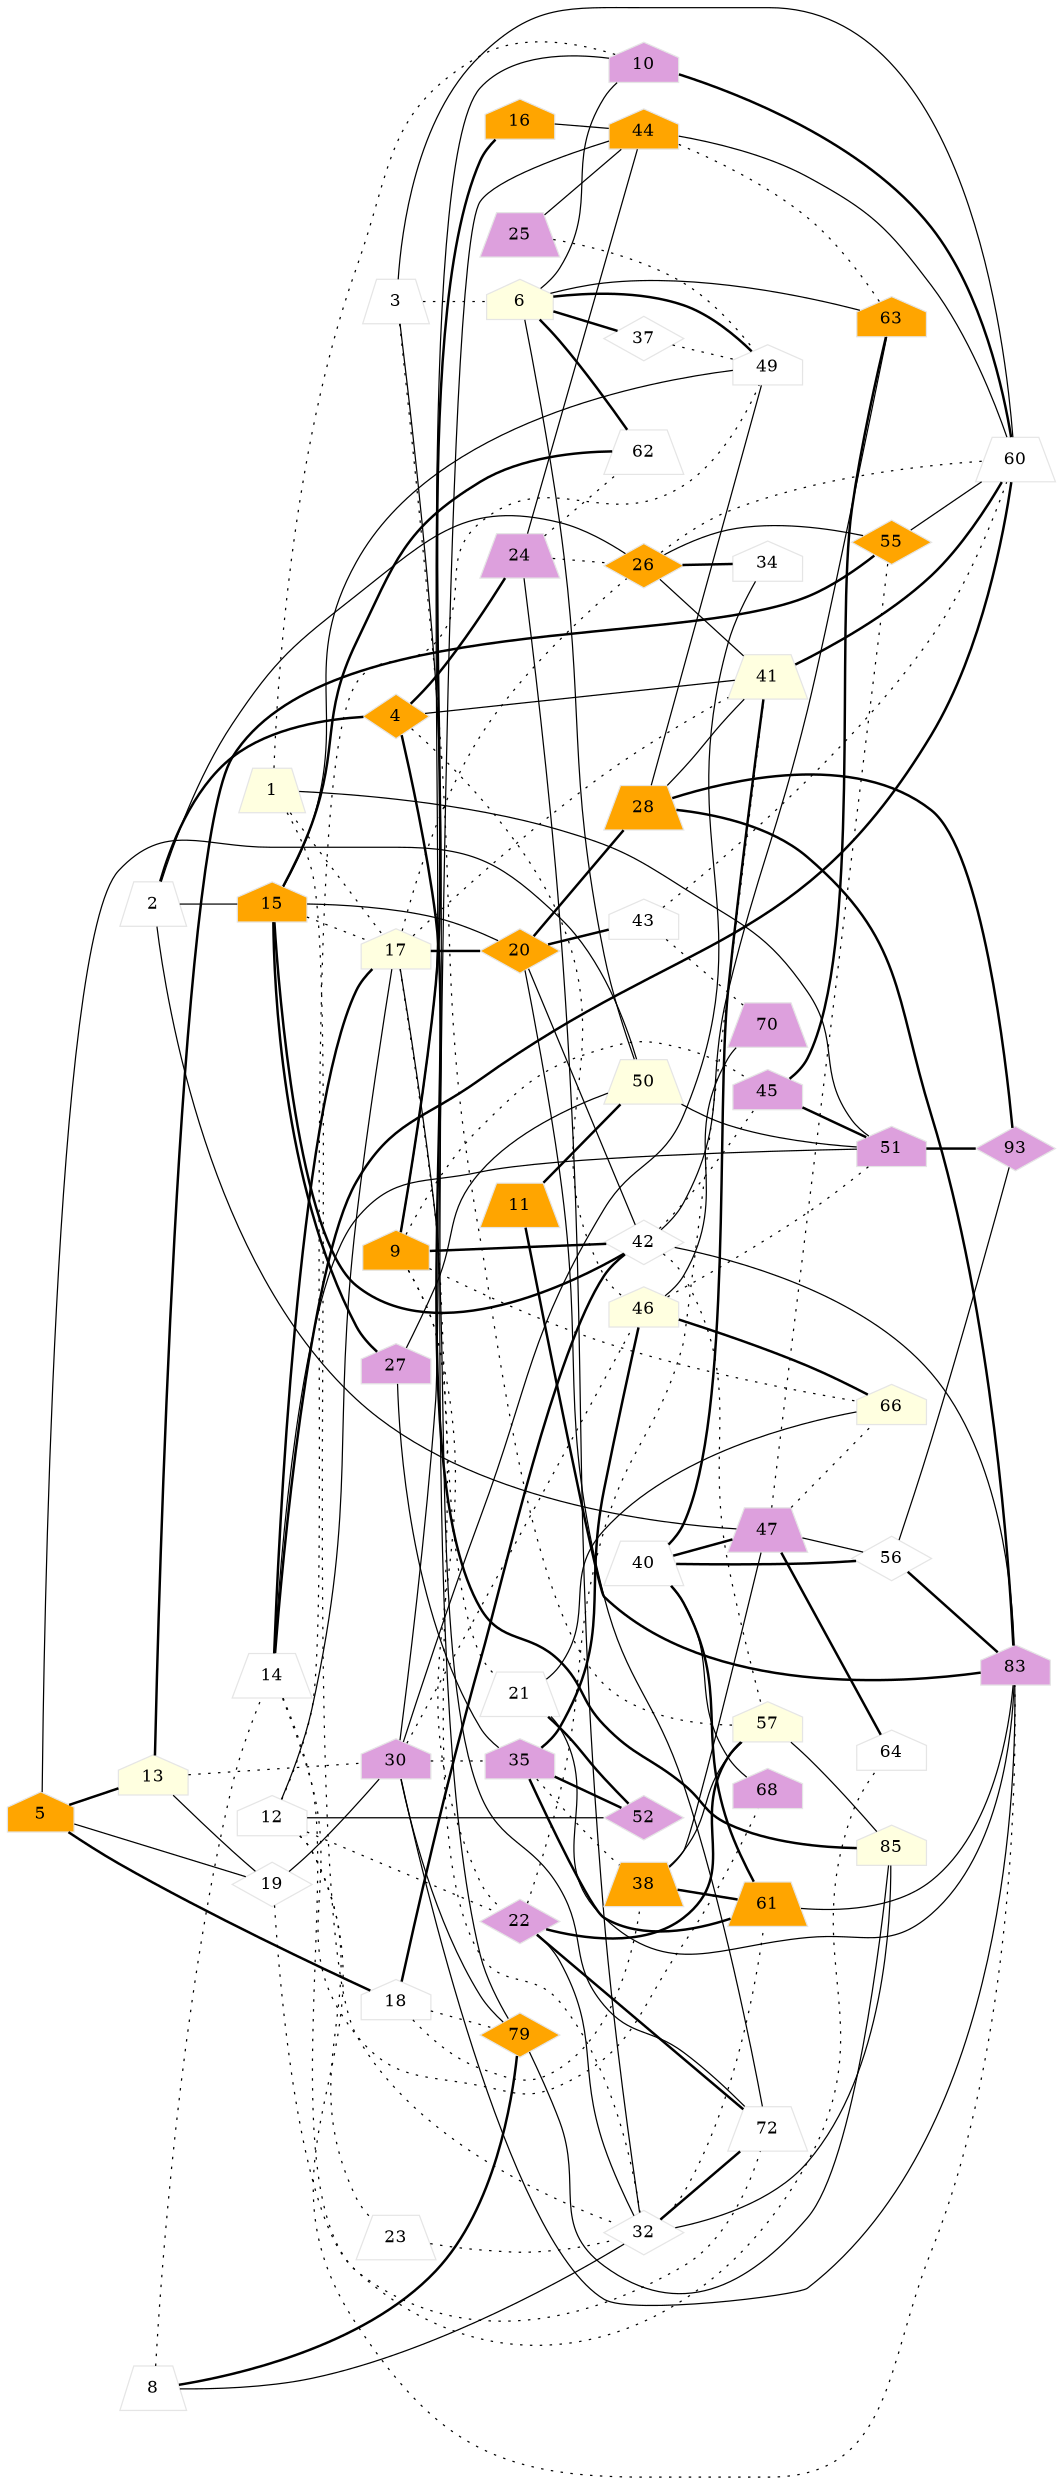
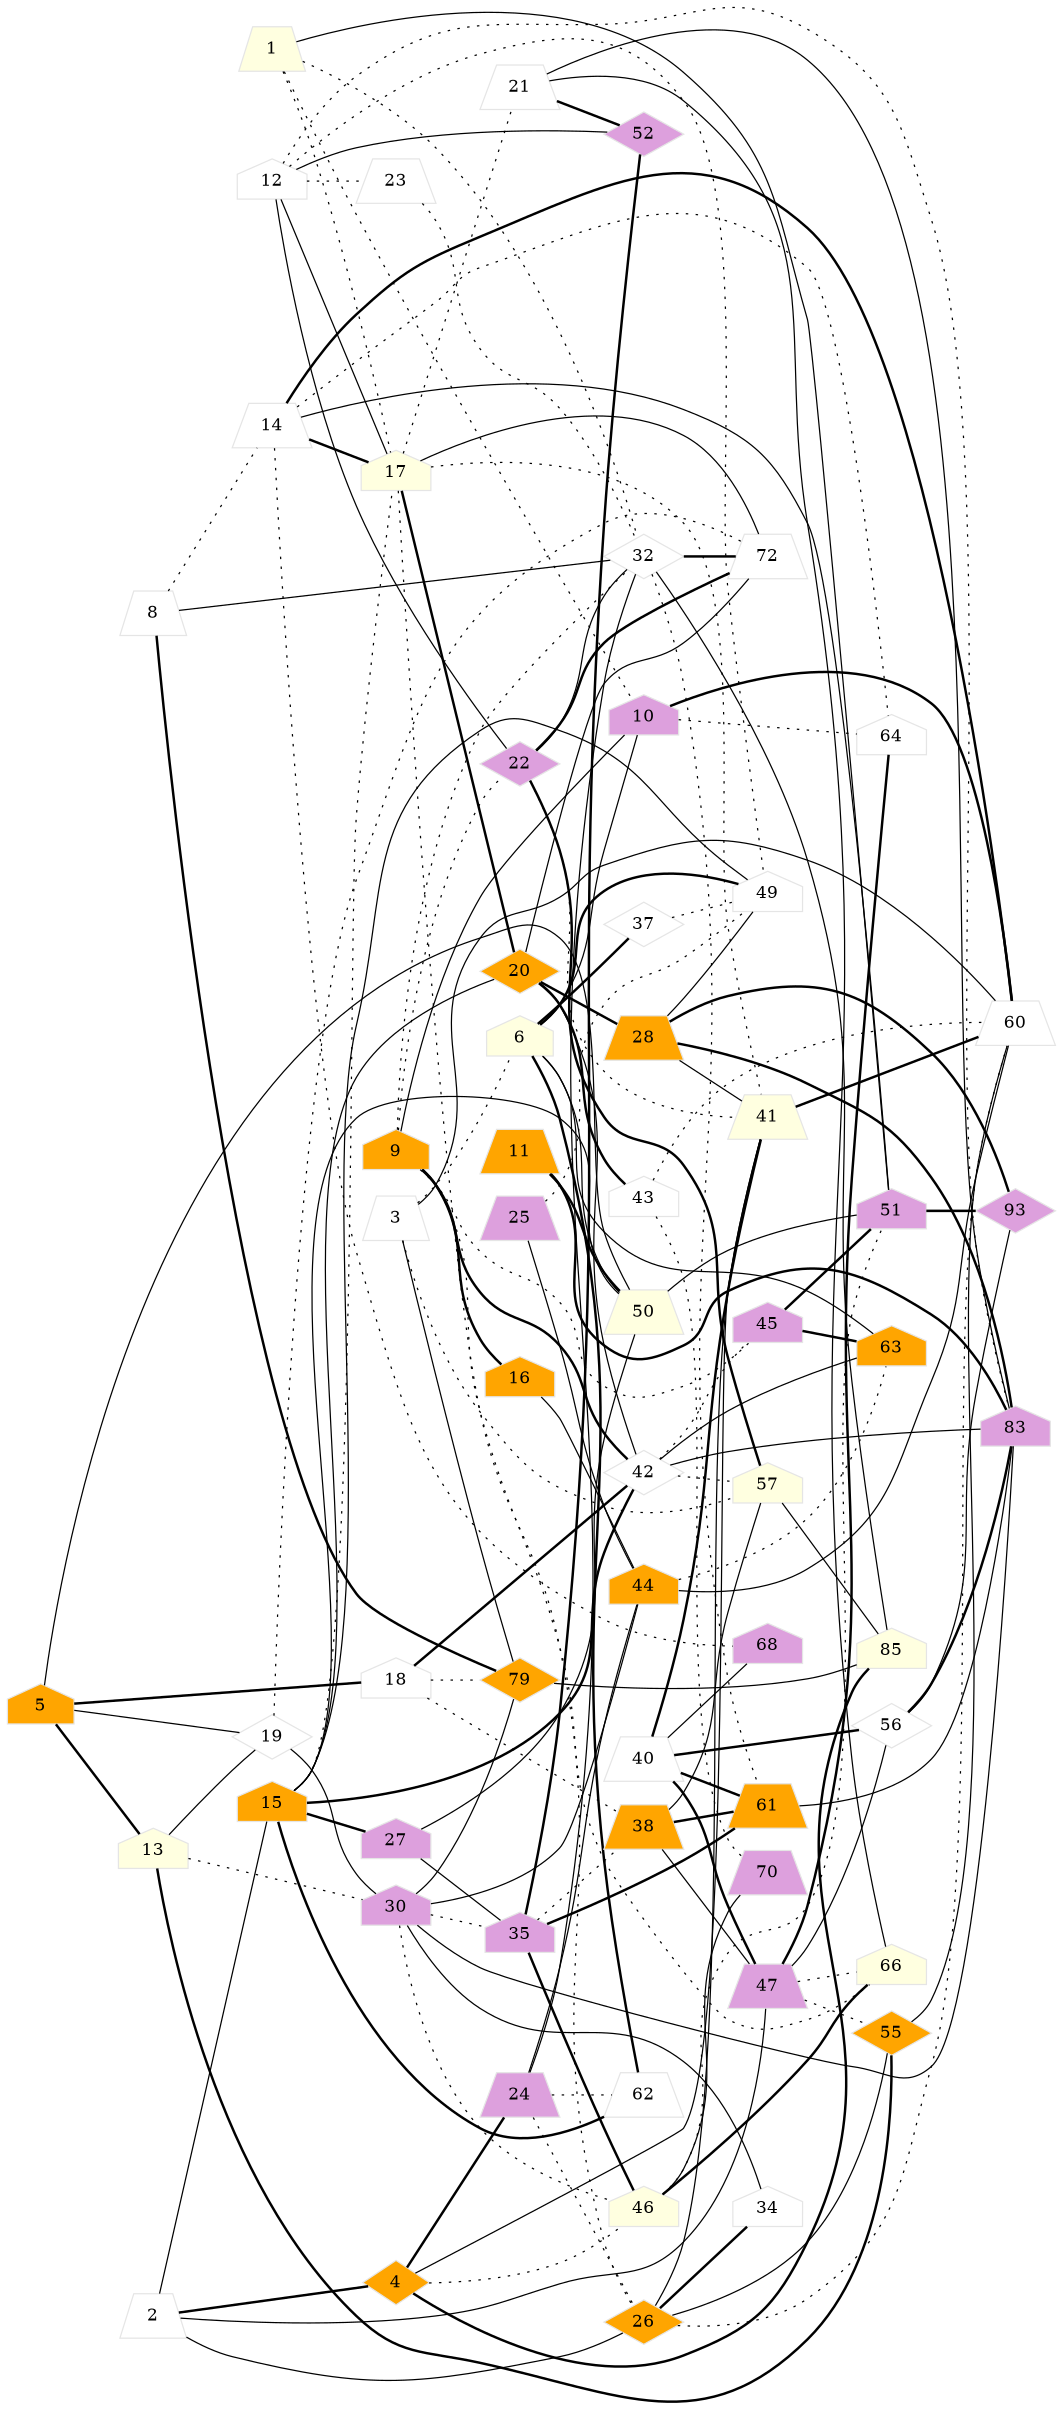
edge "10" -- "64": added
edge "50" -- "15": added
edge "12" -- "22": style dotted -> solid
